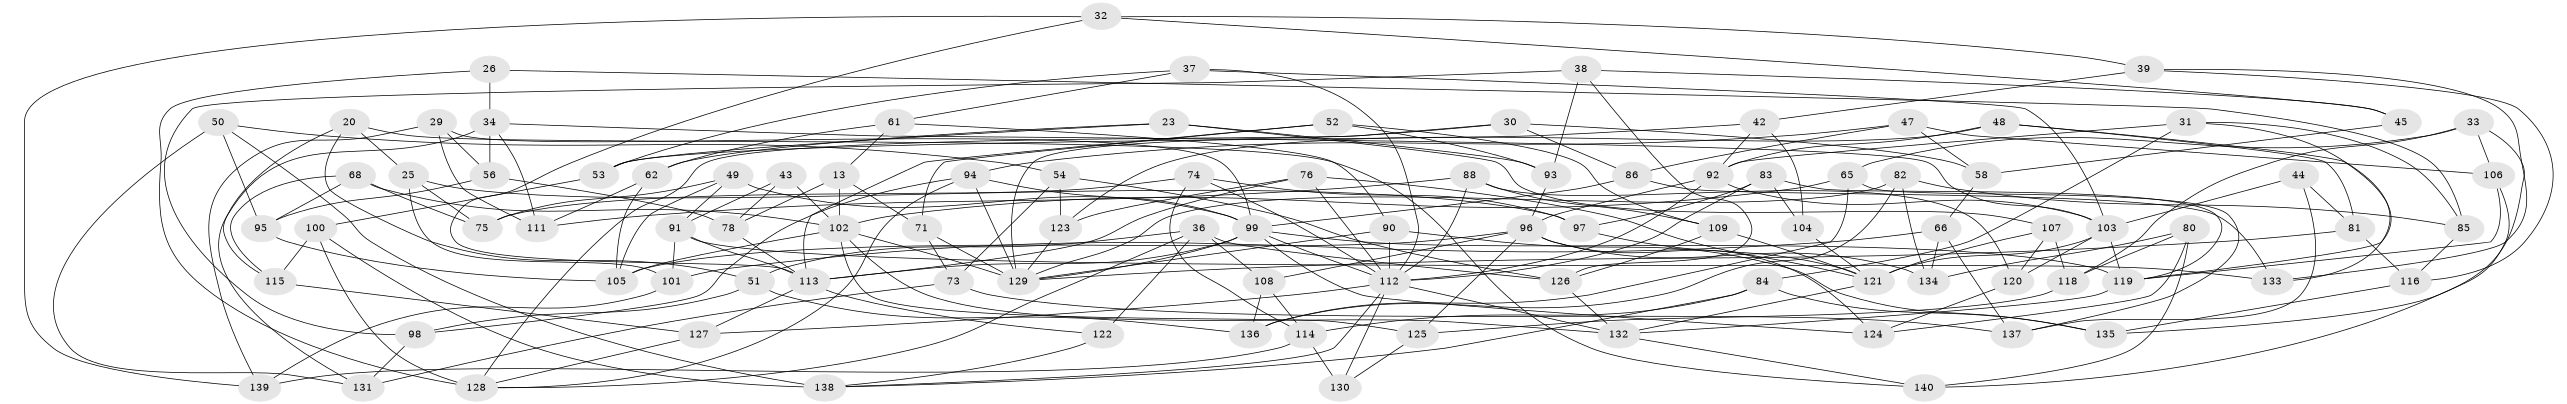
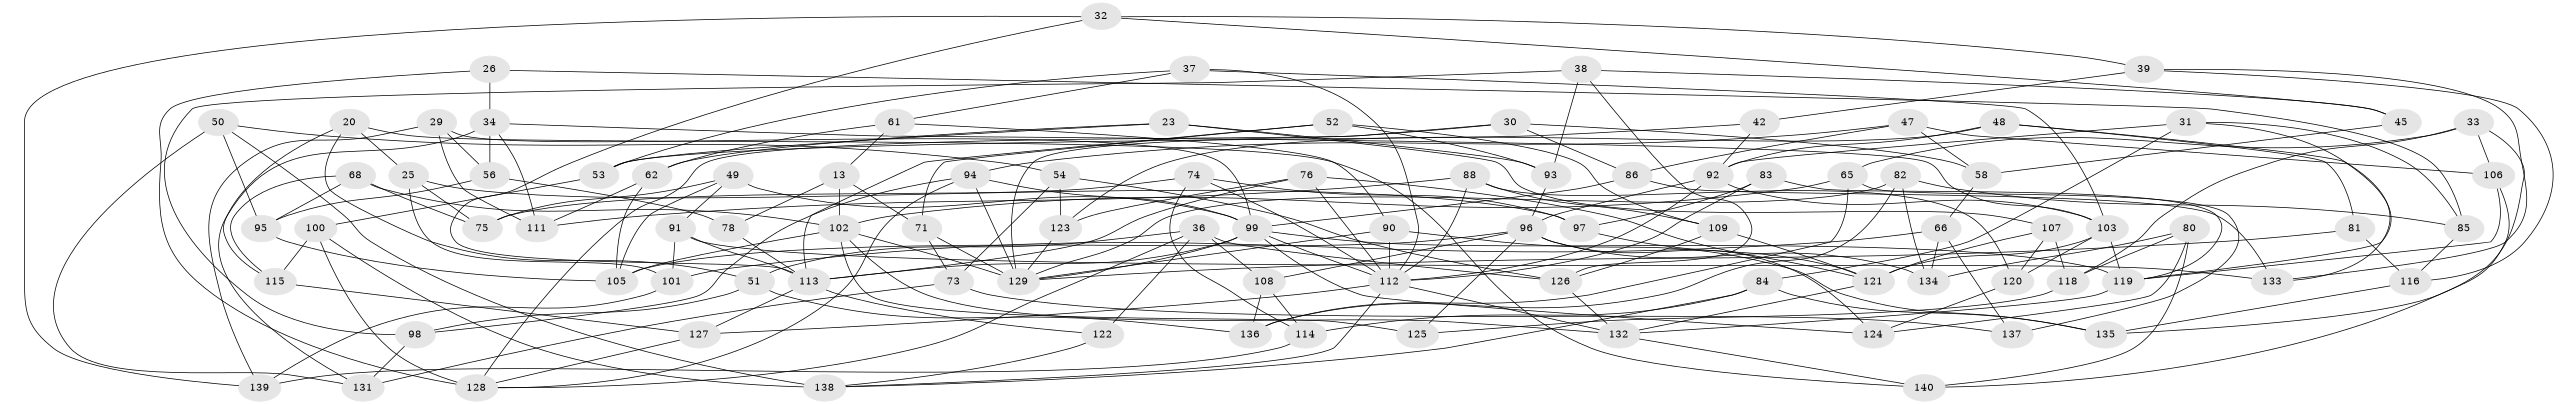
node "43": removed
node "44": removed
node "104": removed
node "130": removed
